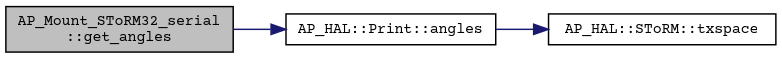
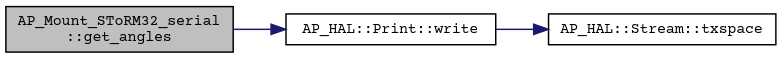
node "AP_HAL::Print::angles": label "AP_HAL::Print::angles" -> "AP_HAL::Print::write"
node "AP_HAL::SToRM::txspace": label "AP_HAL::SToRM::txspace" -> "AP_HAL::Stream::txspace"
